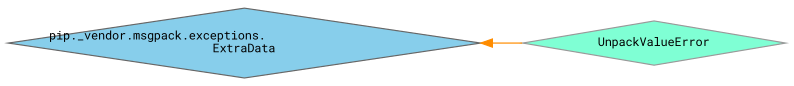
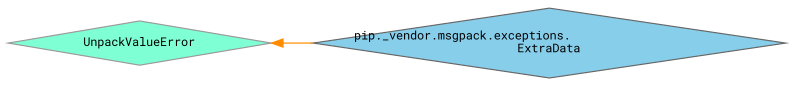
edge "UnpackValueError" -> "pip._vendor.msgpack.exceptions. ExtraData": reversed
